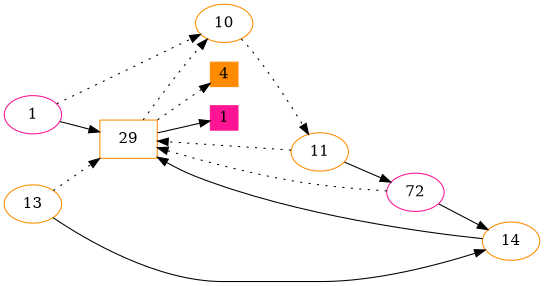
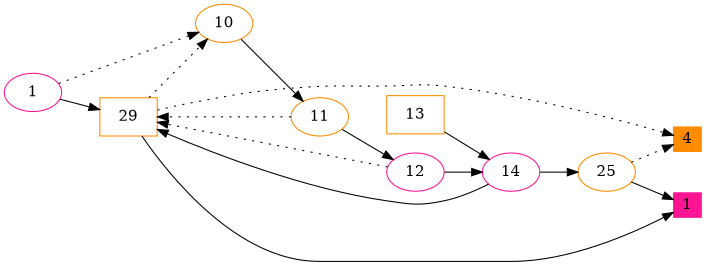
edge "10" -> "11": style dotted -> filled
node "25": added
edge "13" -> "29": removed
node "72": label "72" -> "12"
node "13": shape ellipse -> box
node "14": color darkorange -> deeppink
